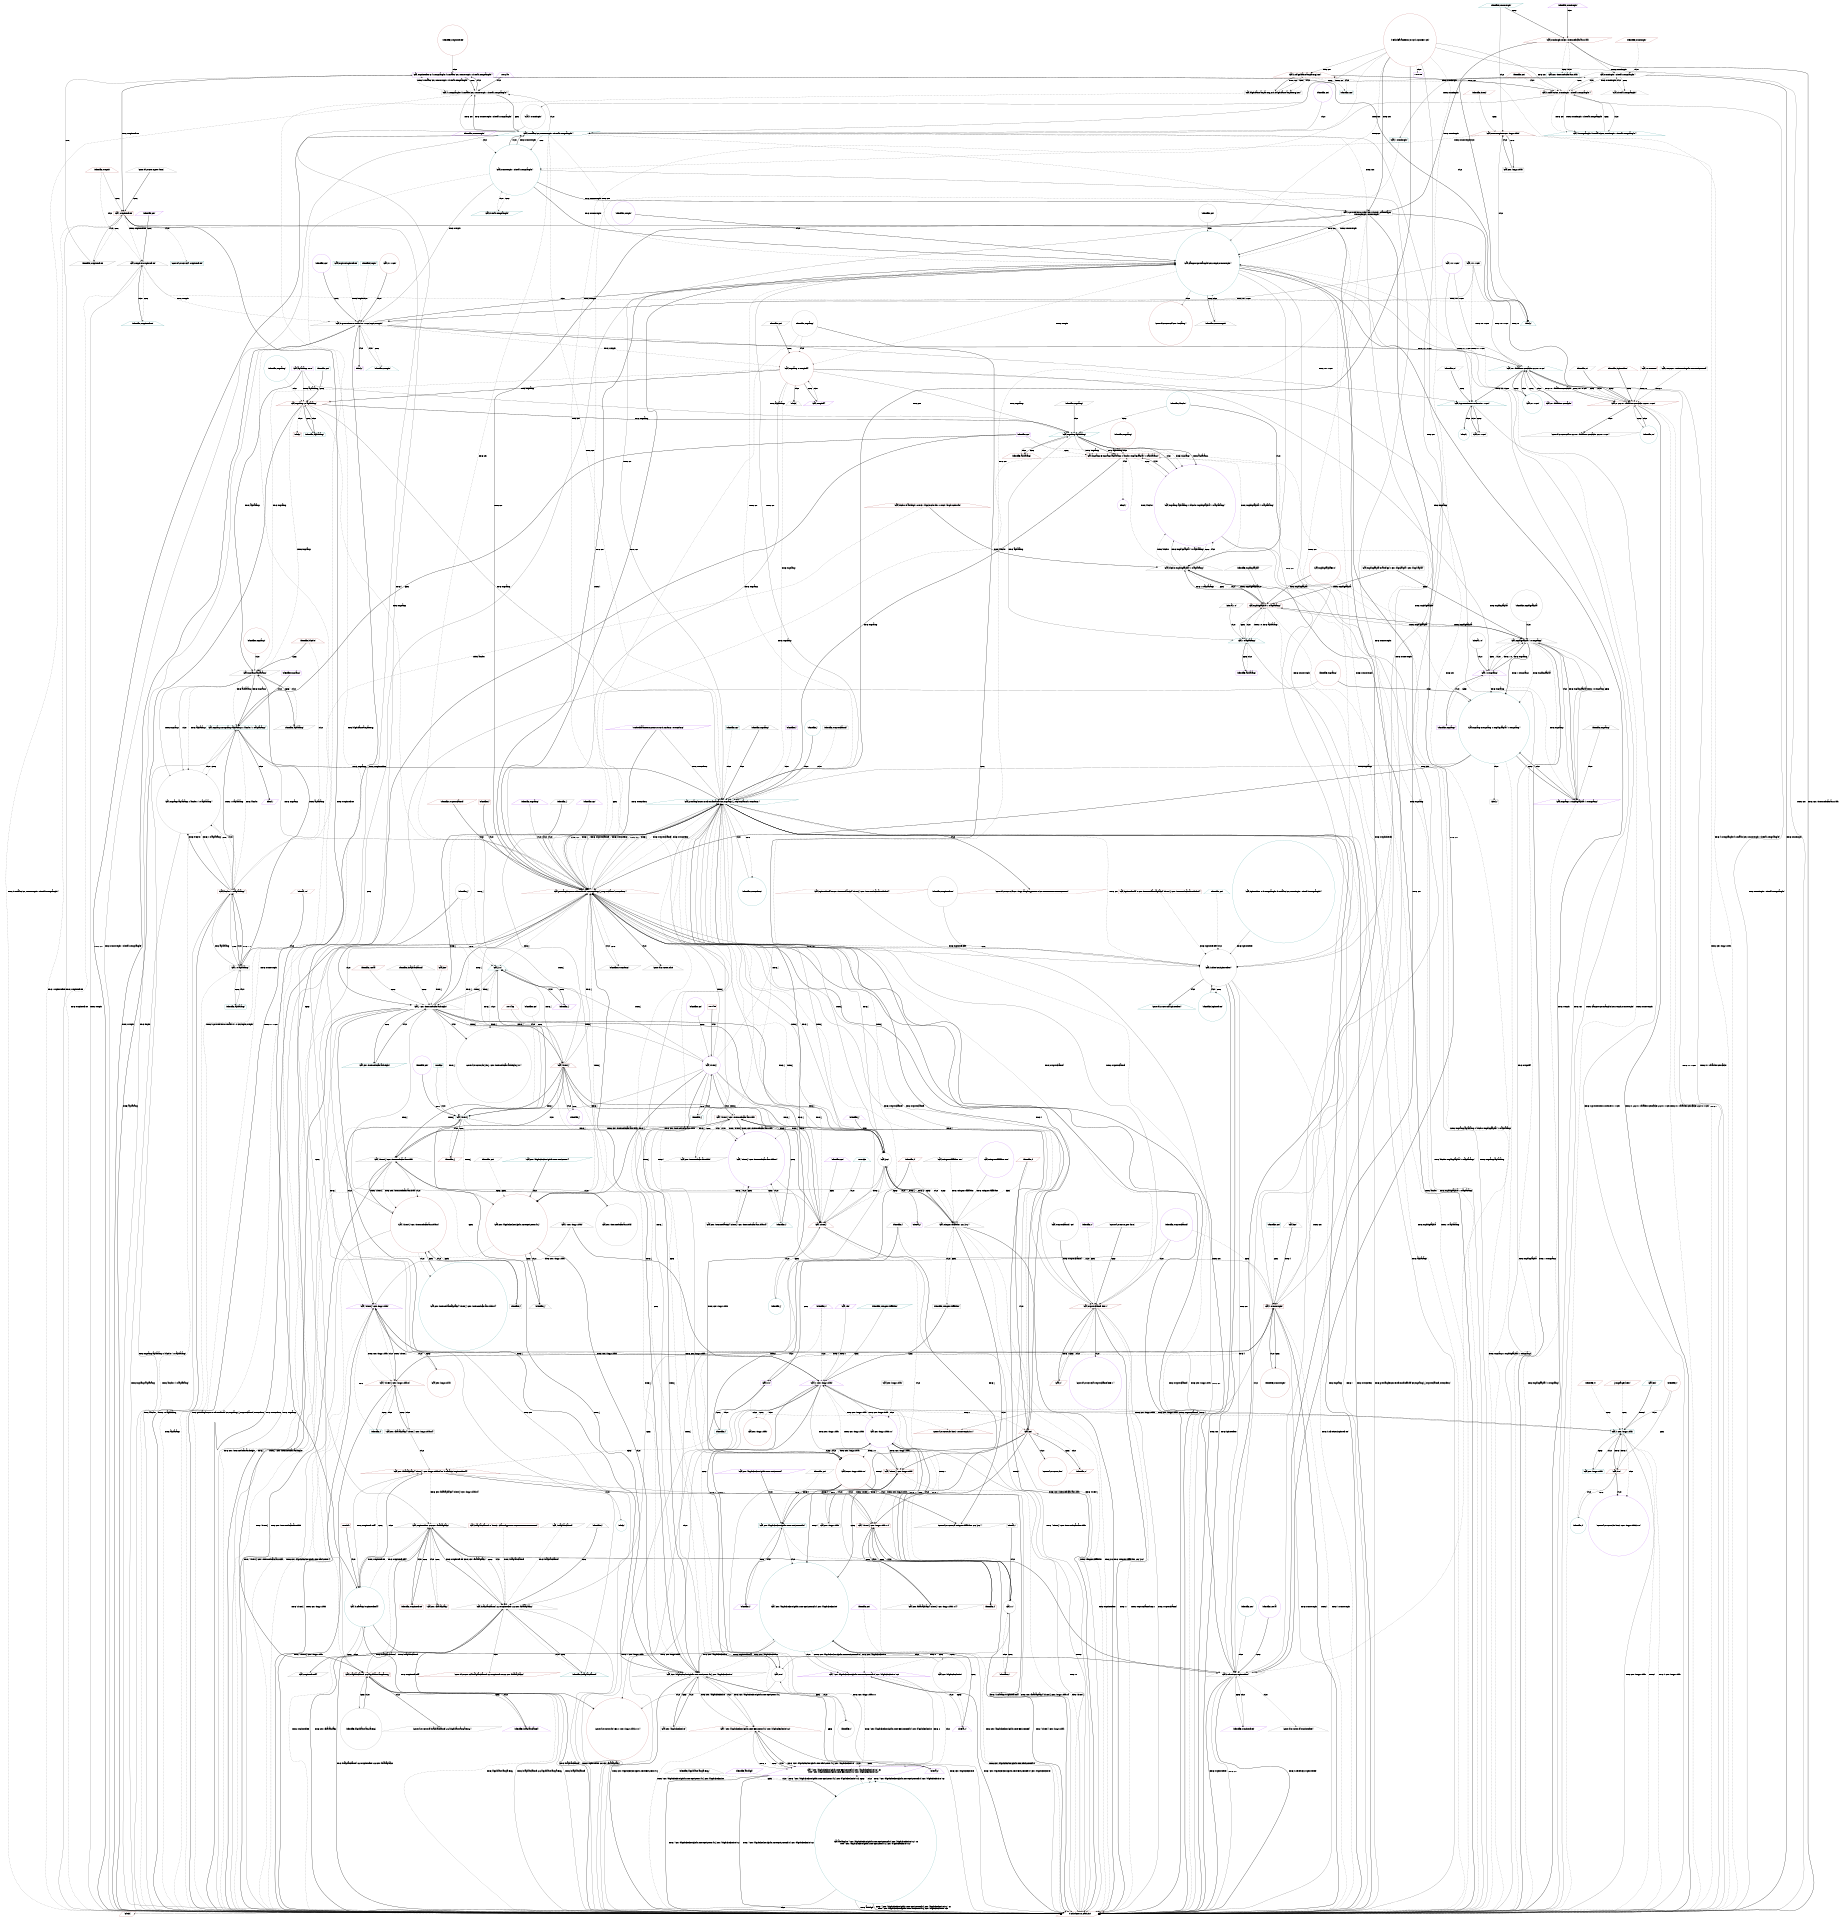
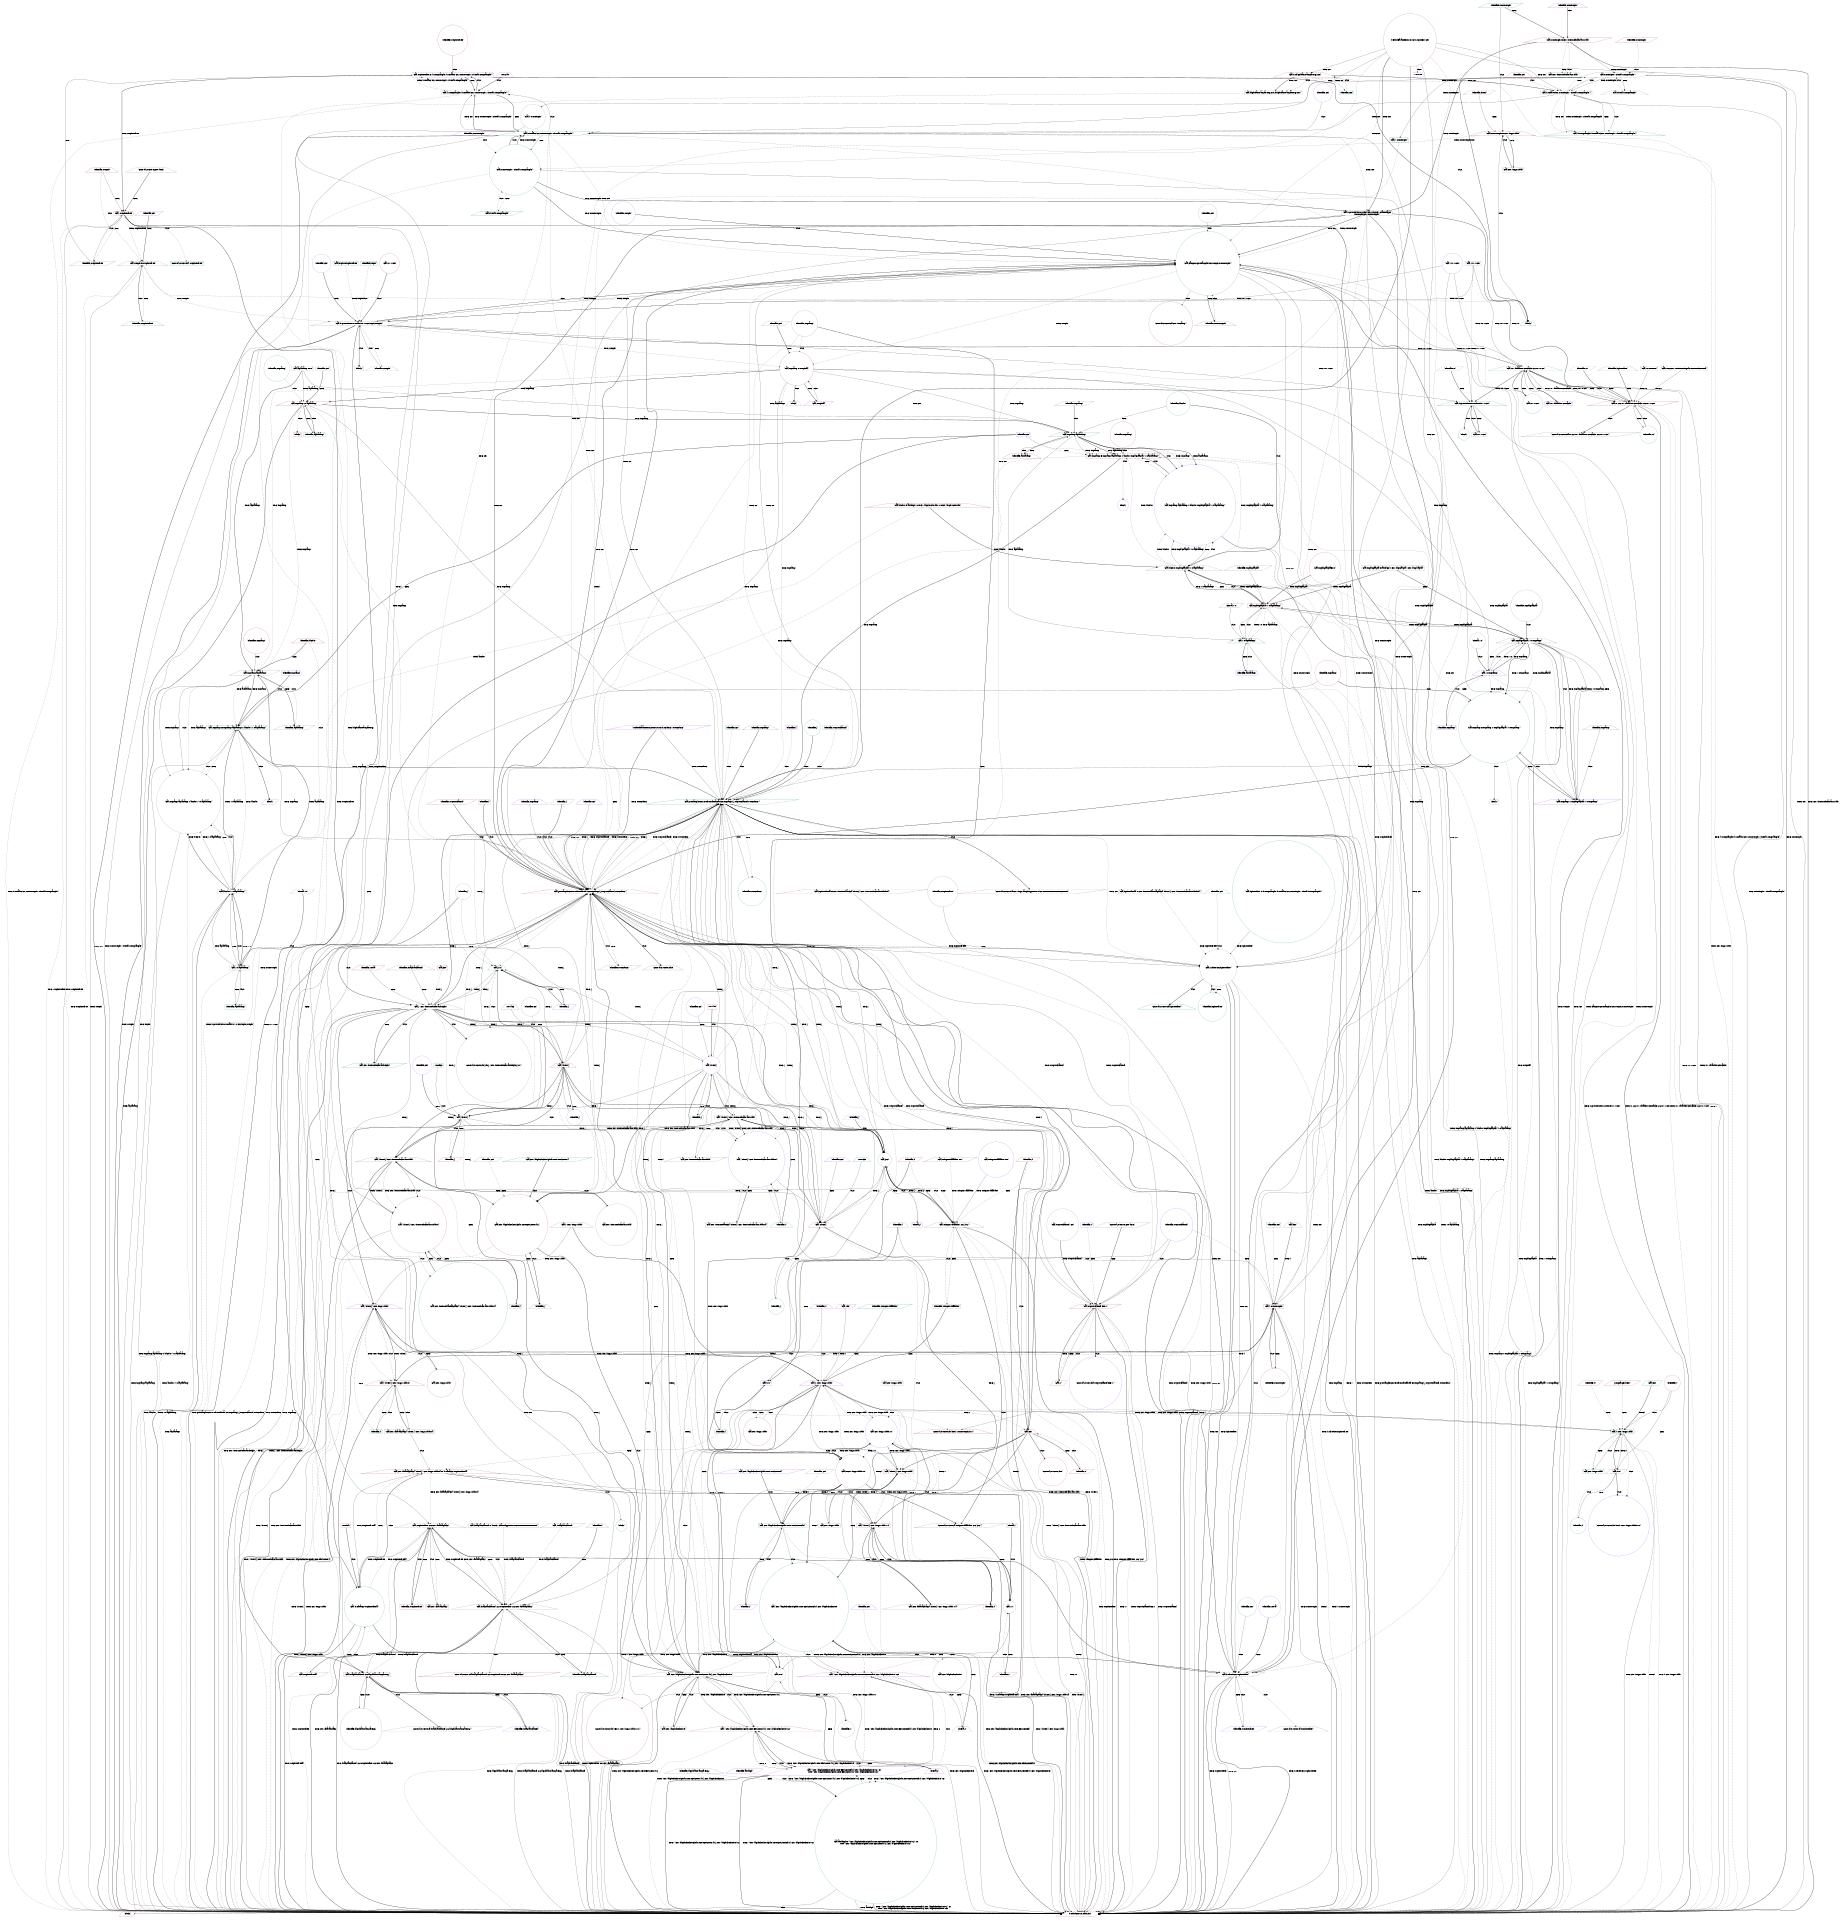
edge "(Call,bkgd_has_transparency = iw_bkgd_has_transparency(ctx))" -> "(Call,iw_bkgd_has_transparency(ctx))": removed, label "CFG:"
edge "(Call,num_out_pix * sizeof(iw_tmpsample))" -> "(Call,iwpvt_resize_row_main(rs->rrctx,in_pix,out_pix))": now "(Call,clamp_output_samples(ctx,out_pix,num_out_pix))" -> "(Call,iwpvt_resize_row_main(rs->rrctx,in_pix,out_pix))"
edge "(Call,ctx->img2.width-1-z)" -> "(Call,1-z)": now "(ControlStructure,if(using_errdiffdither && (j%2)))" -> "(Call,1-z)"
edge "(Call,(iw_float32)outpix_tofree[i])" -> "(ControlStructure,for(z=0;z<ctx->img2.width;z++))": now "(Call,(iw_float32)outpix_tofree[i])" -> "(MethodReturn,static int)"
